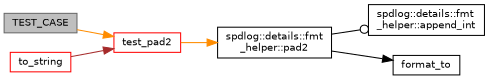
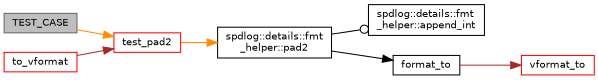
node "to_string": label "to_string" -> "to_vformat"
node "vformat_to": added
